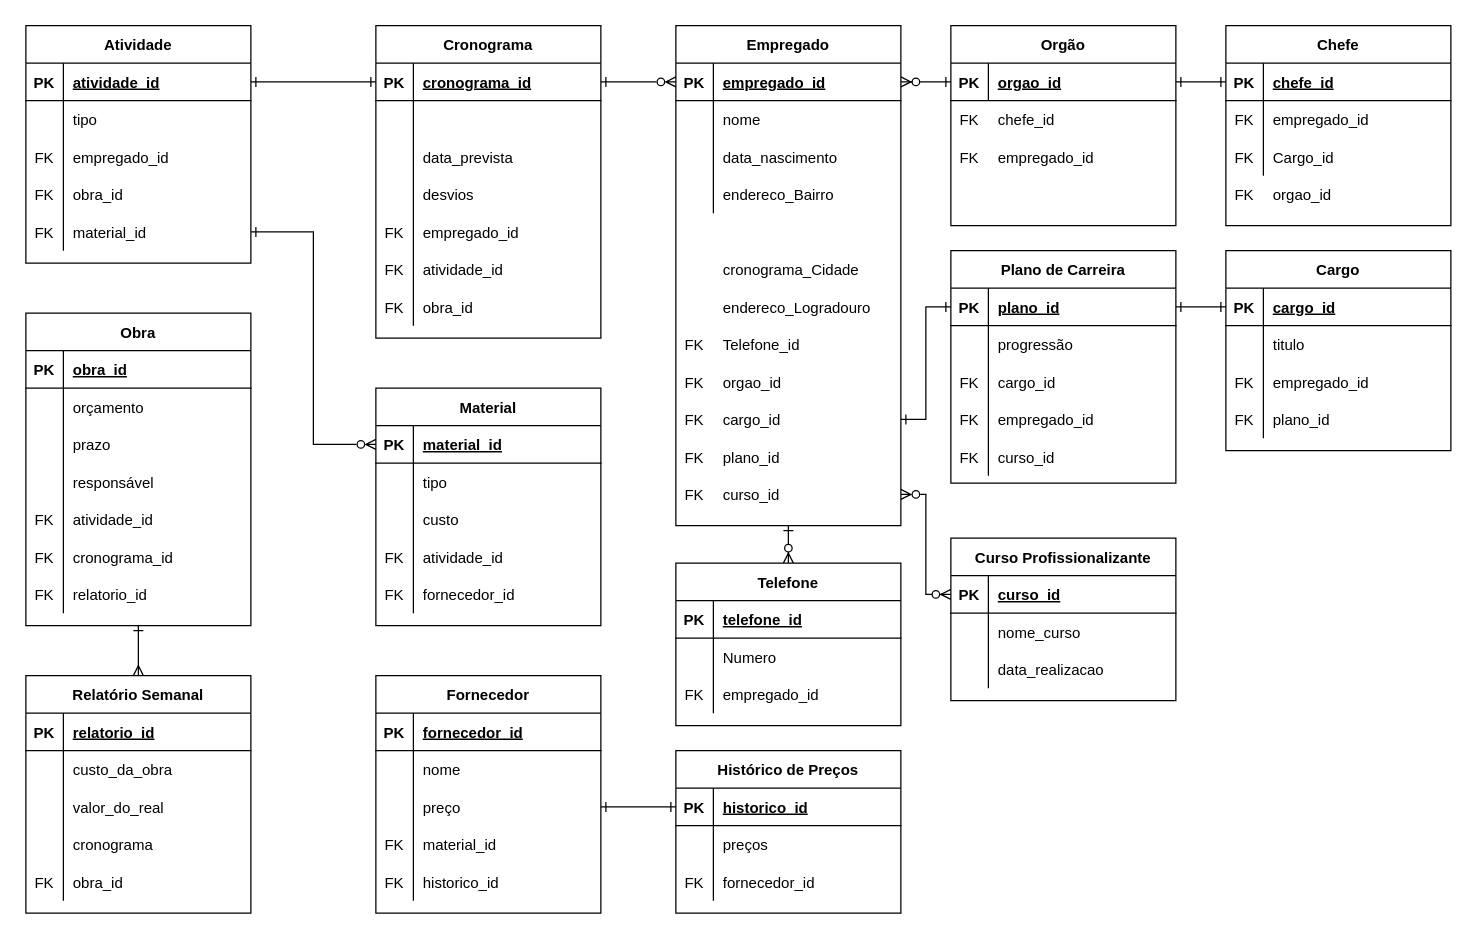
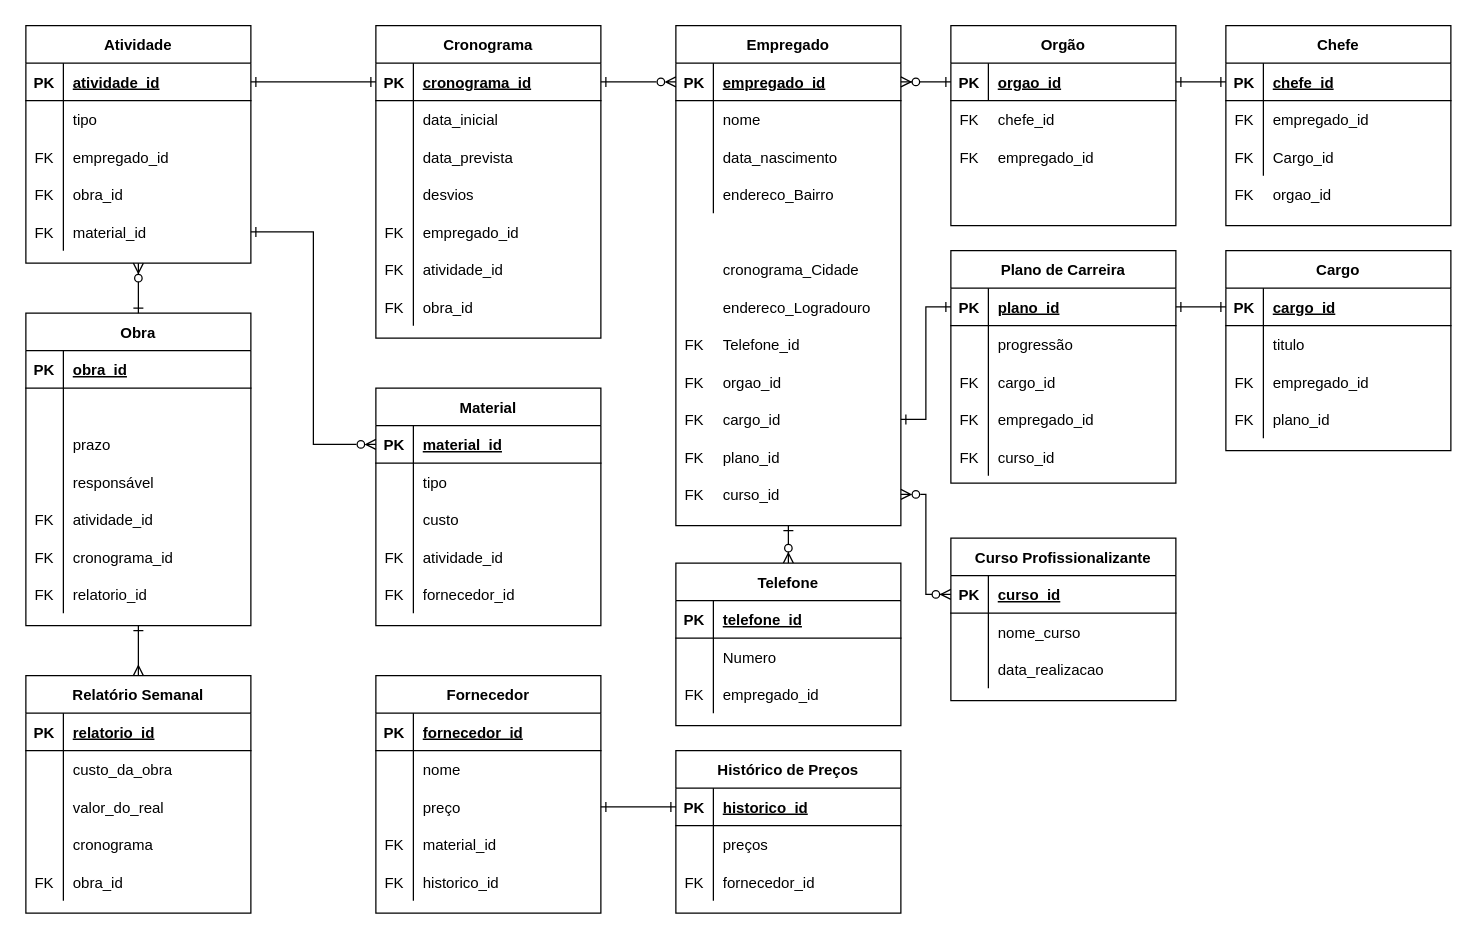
node "data_inicial": added
edge "Atividade" -- "Obra": added
node "orçamento": removed
